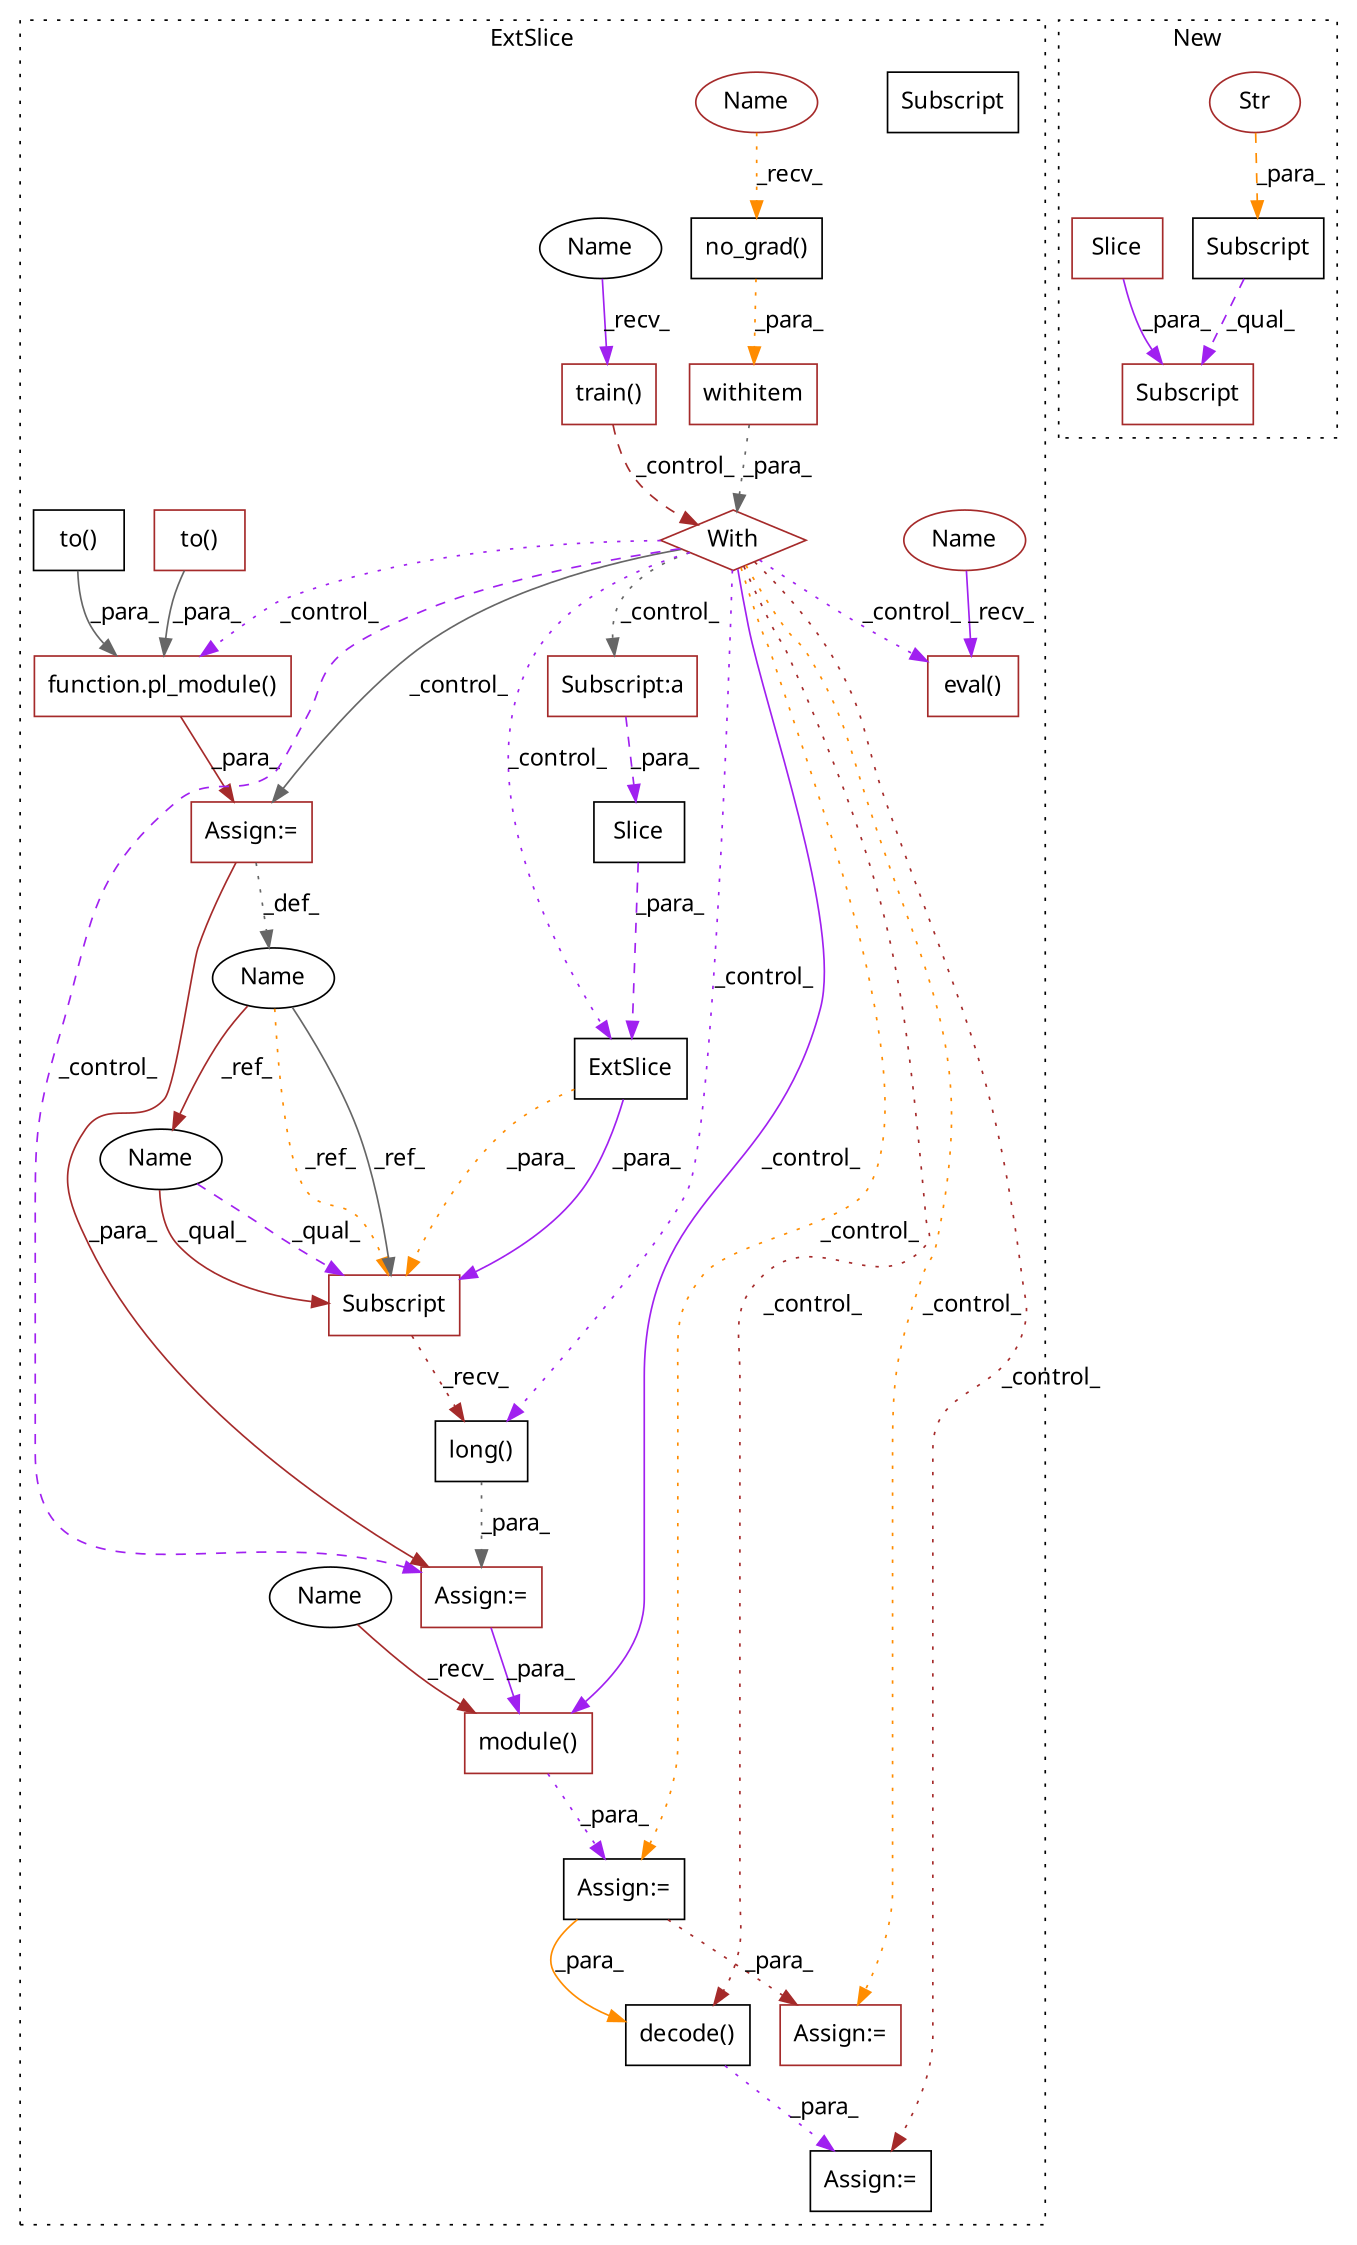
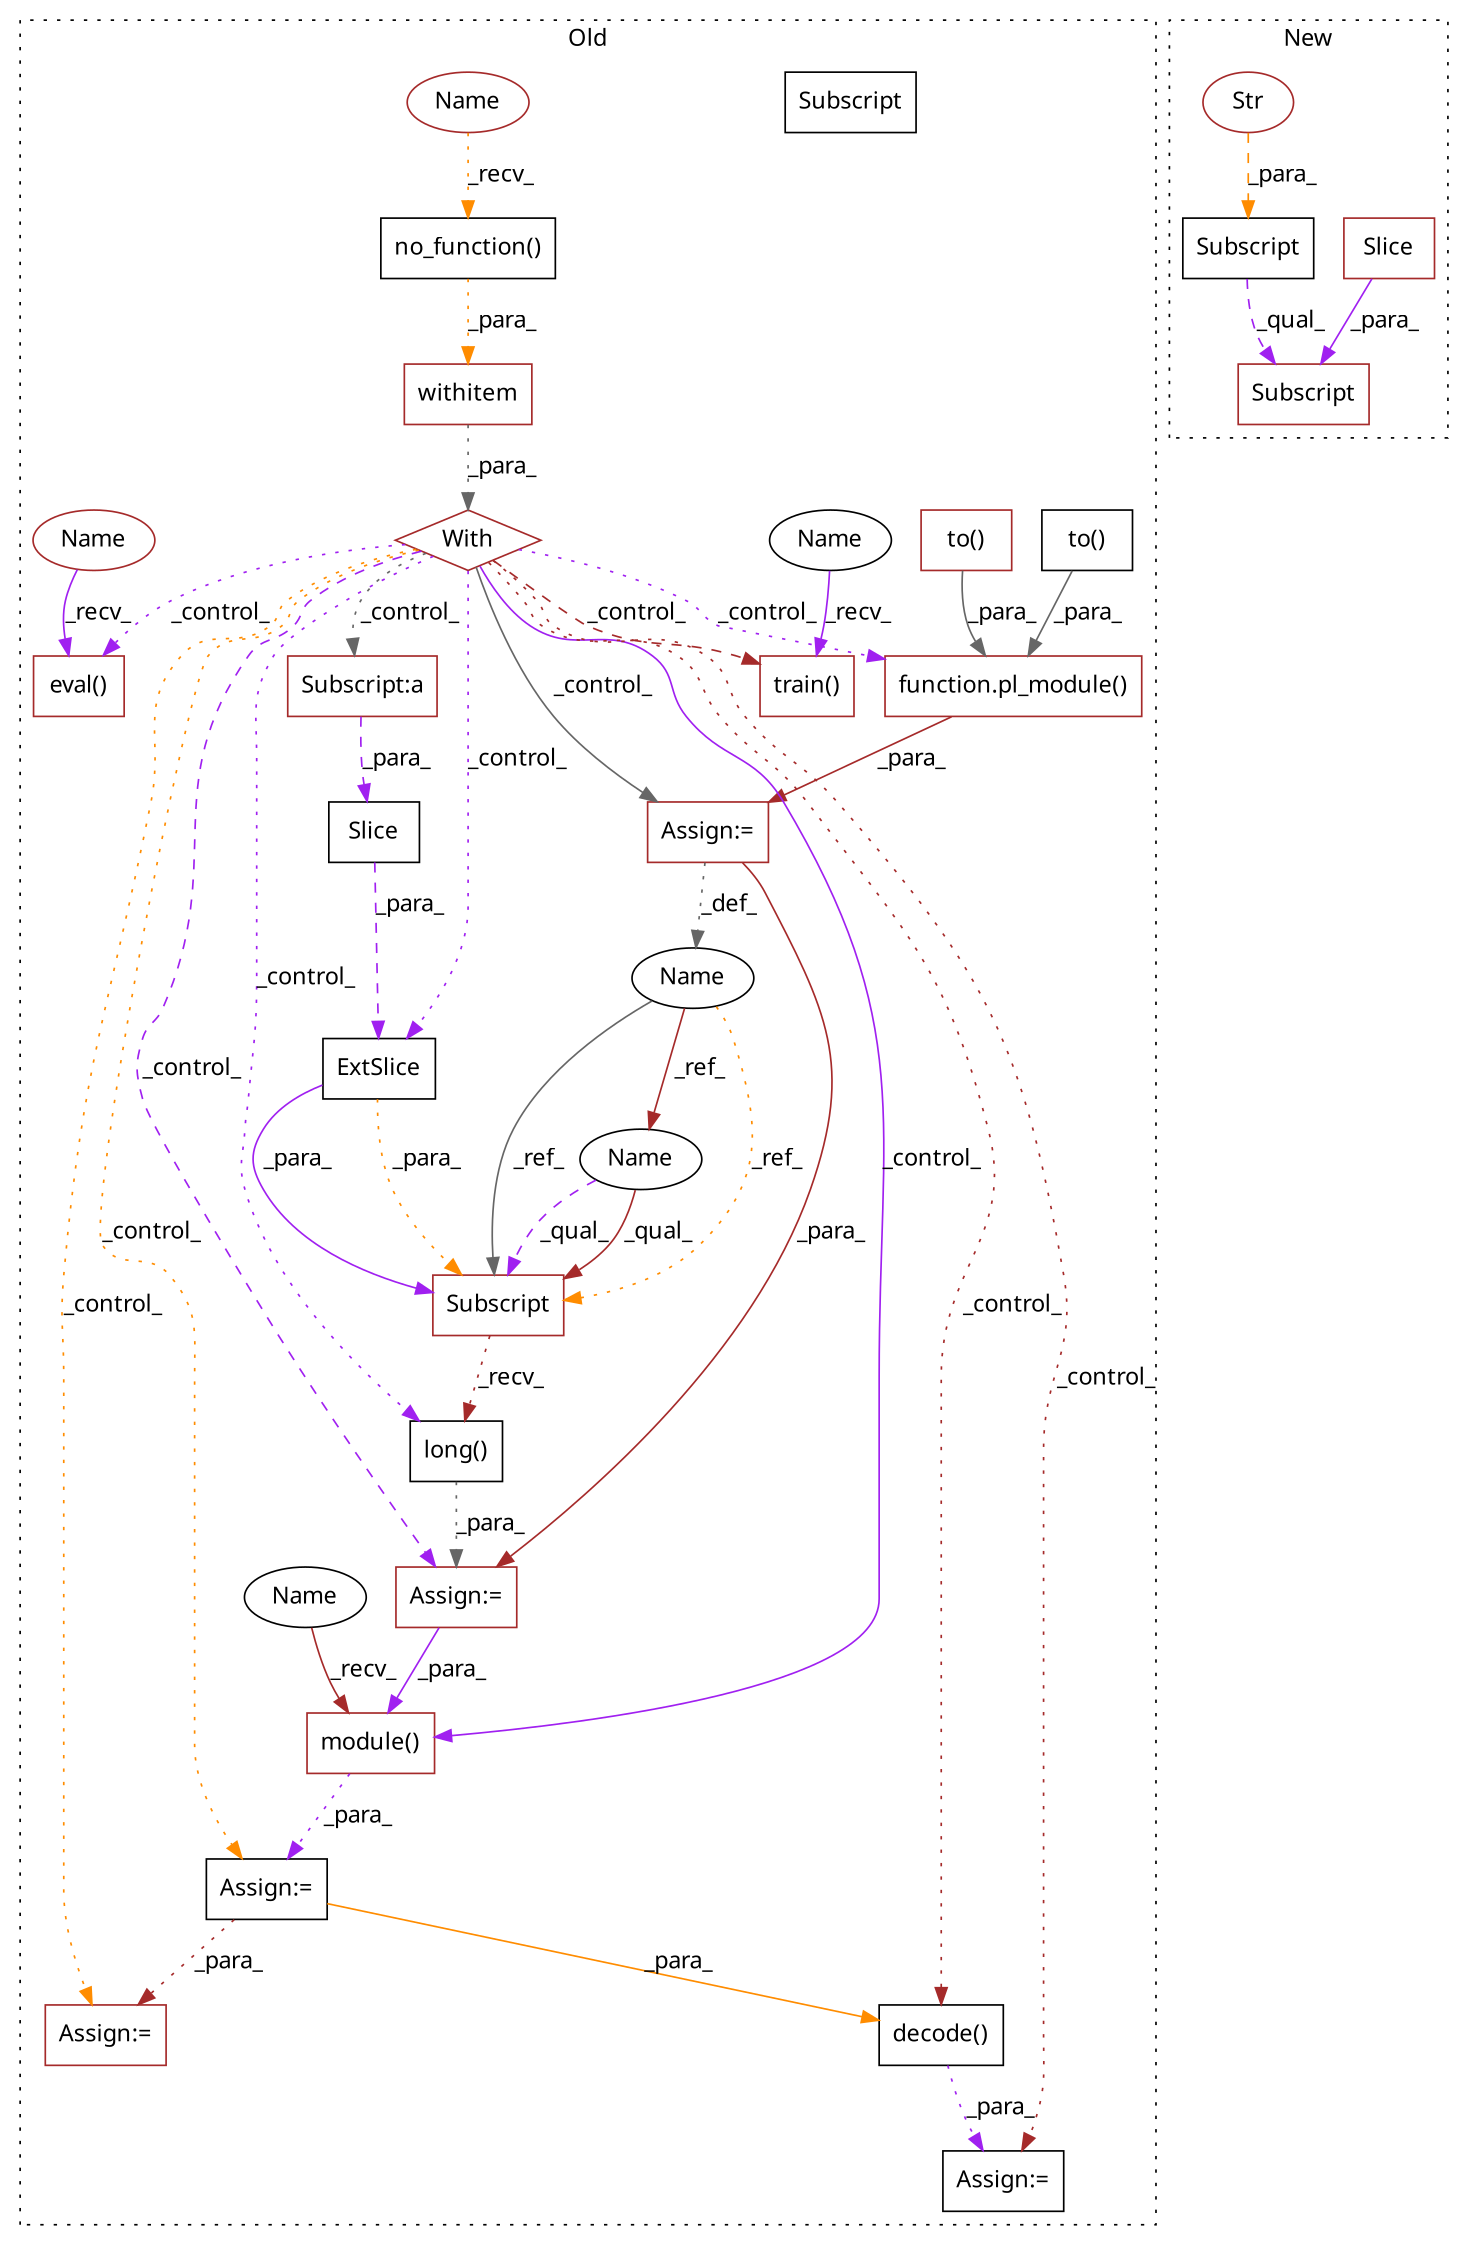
cluster "ExtSlice": label "ExtSlice" -> "Old"
node "no_grad()": label "no_grad()" -> "no_function()"
edge "train()" -> "With": reversed
